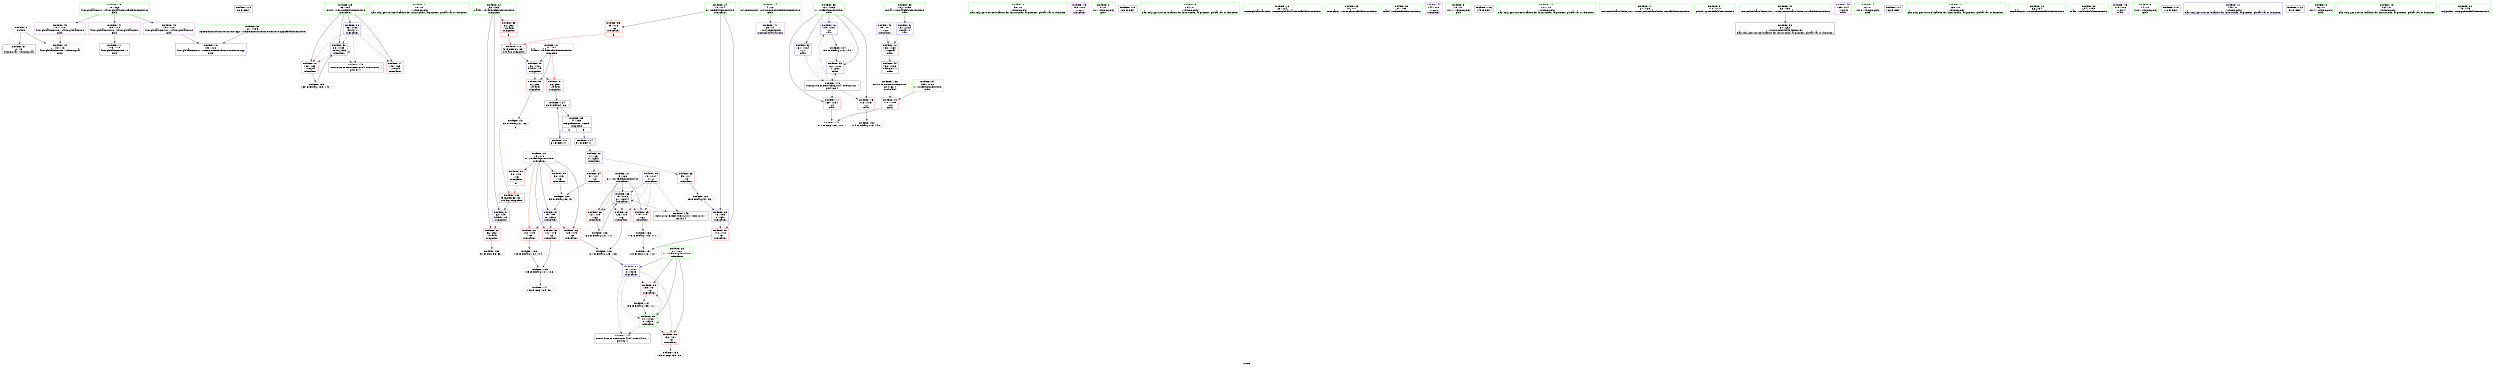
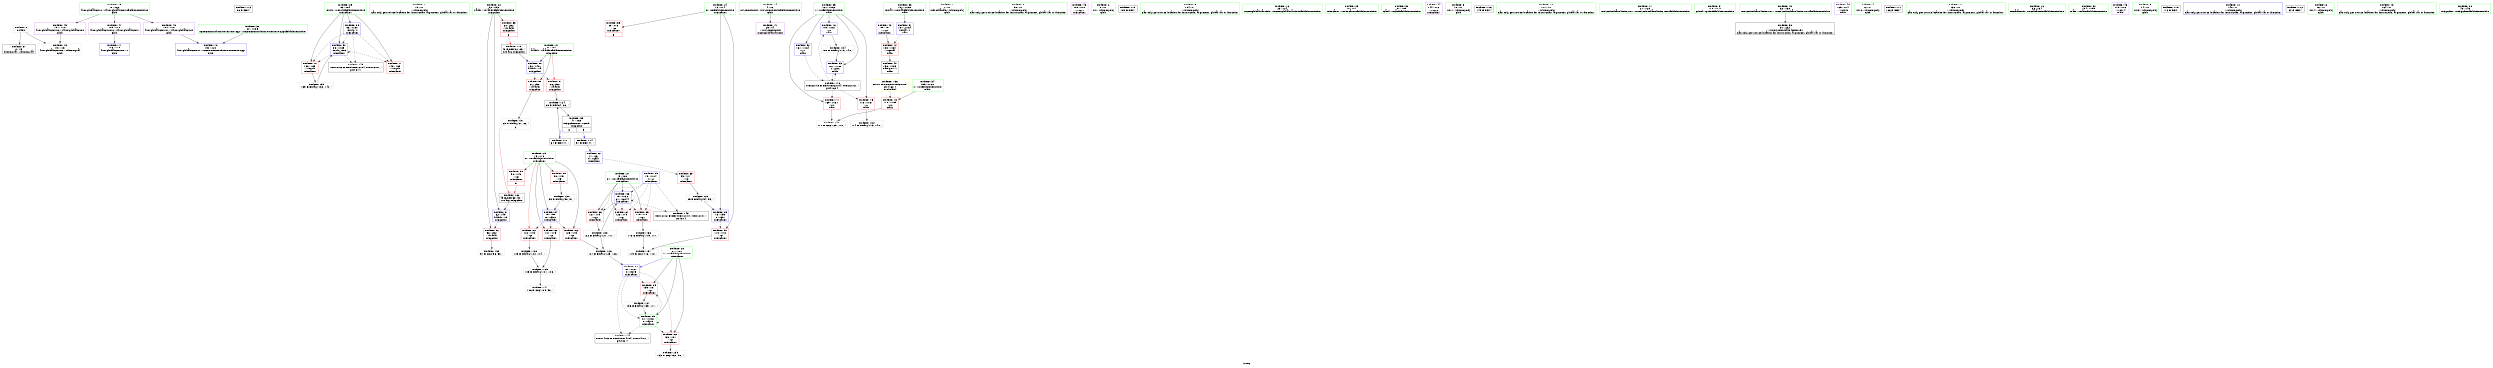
node "NodeID: 1": added
edge "NodeID: 55" -> "NodeID: 179": removed
edge "NodeID: 90" -> "NodeID: 71": added
node "NodeID: 64": removed
edge "NodeID: 27" -> "NodeID: 65": color blue -> black
edge "NodeID: 67" -> "NodeID: 126": now "NodeID: 133" -> "NodeID: 126"
